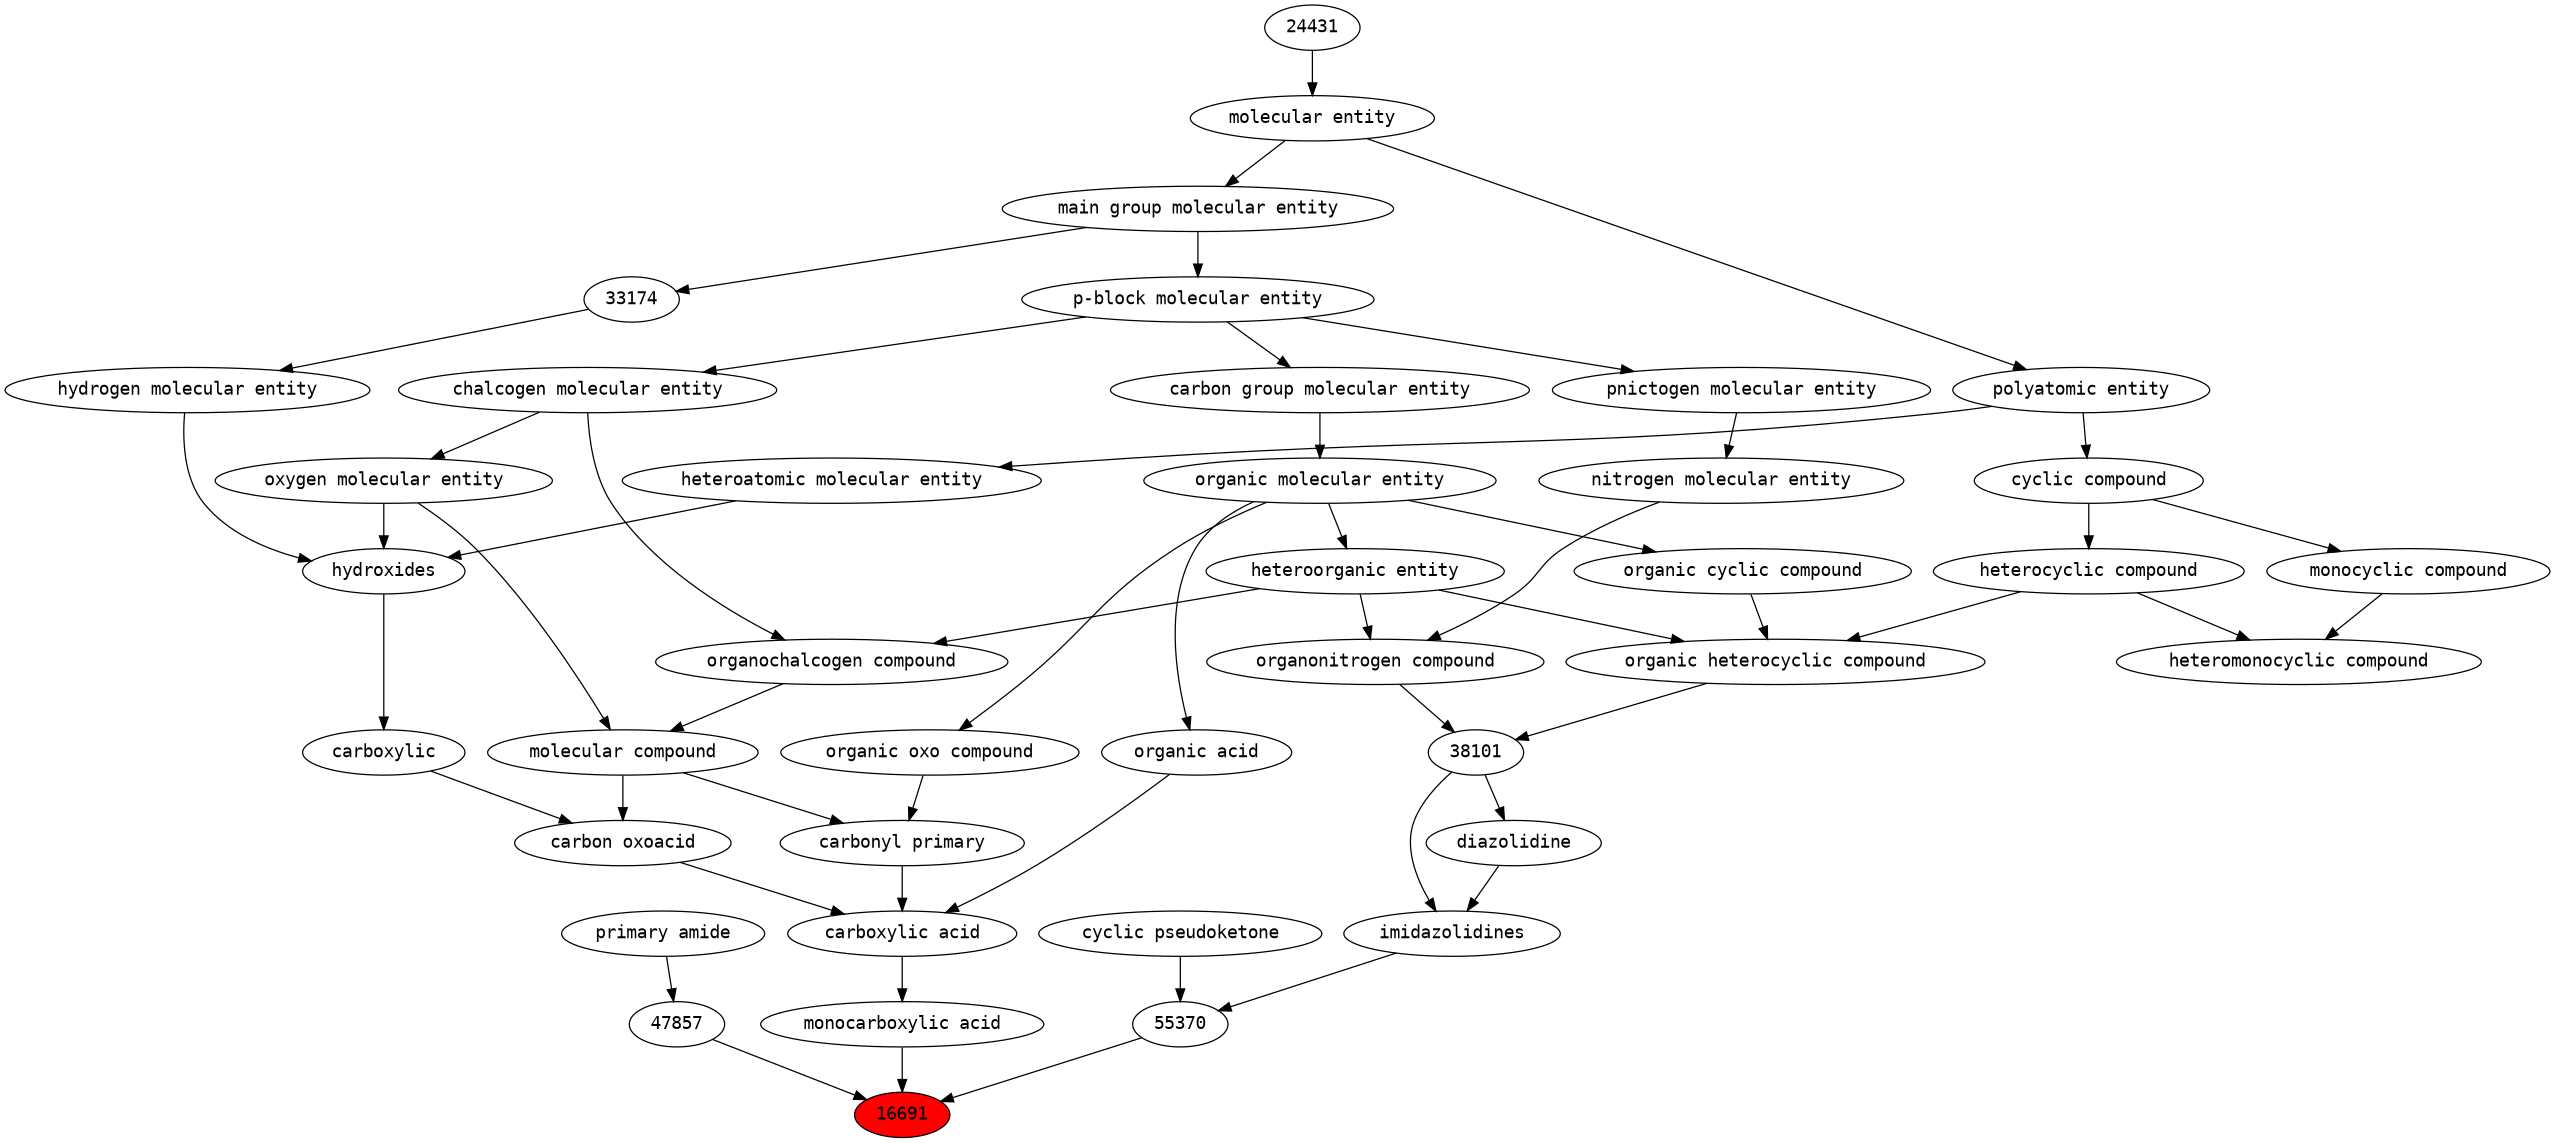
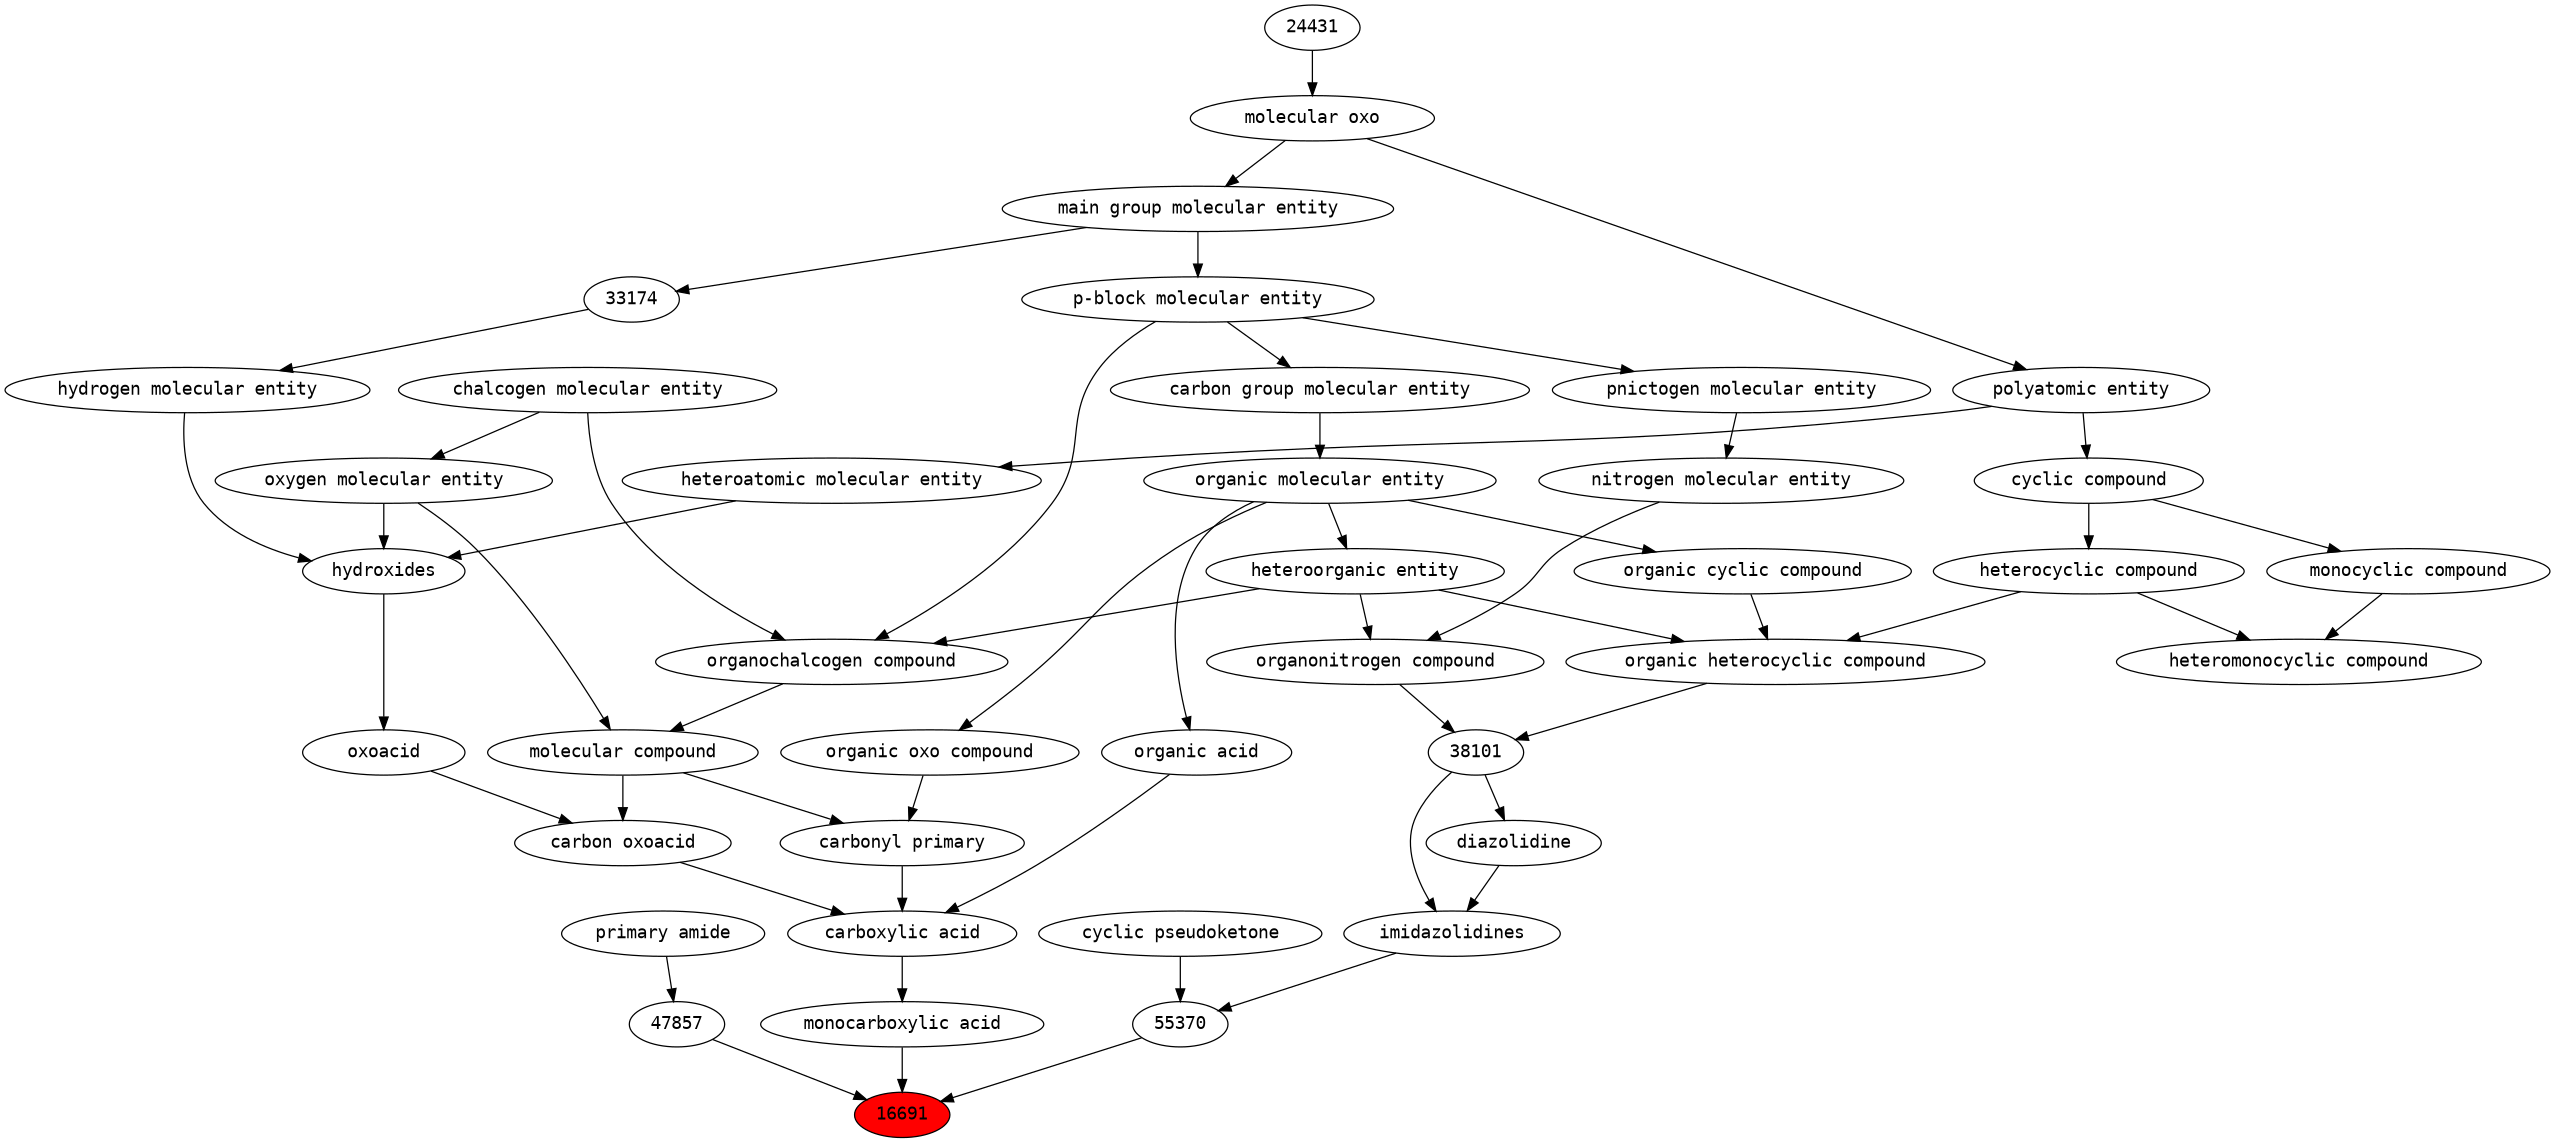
node "molecular entity": label "molecular entity" -> "molecular oxo"
edge "p-block molecular entity" -> "chalcogen molecular entity": now "p-block molecular entity" -> "organochalcogen compound"
node "carboxylic": label "carboxylic" -> "oxoacid"
